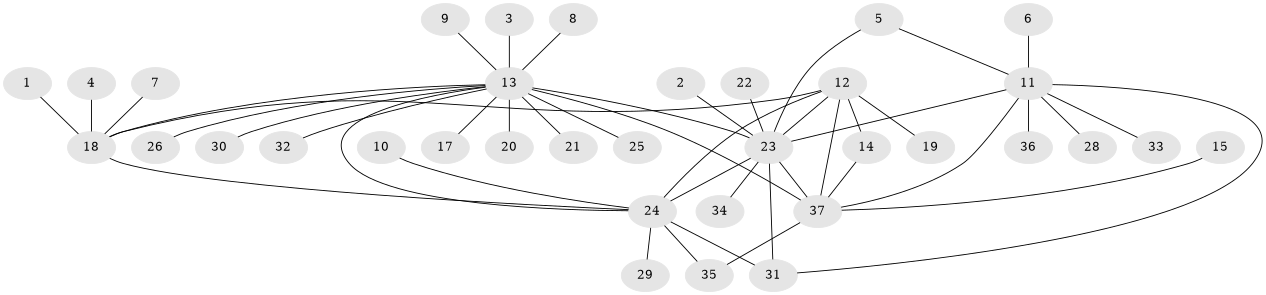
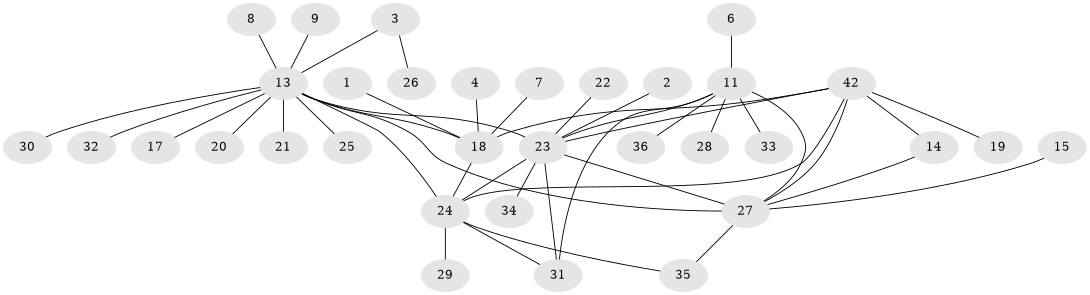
node "5": removed
node "12": label "12" -> "42"
edge "13" -- "26": now "3" -- "26"
node "10": removed
node "37": label "37" -> "27"
